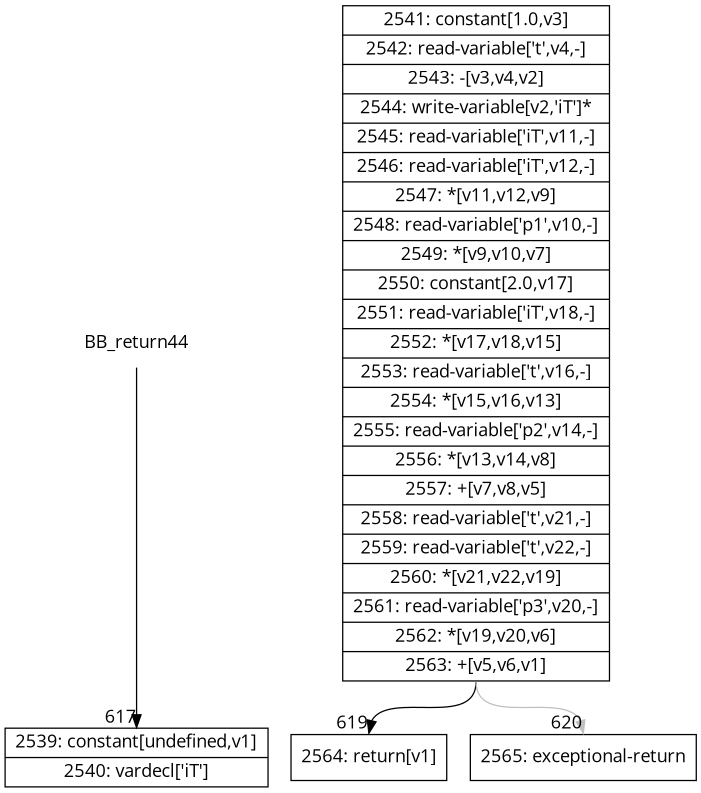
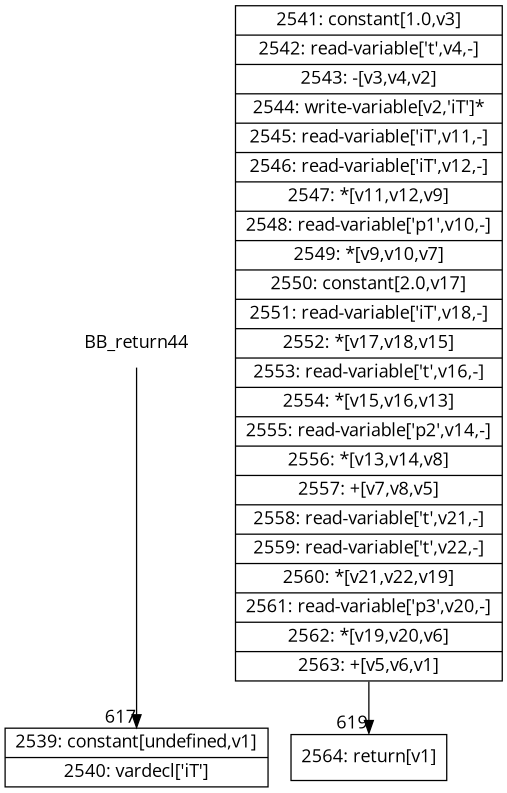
node "2565: exceptional-return": removed
